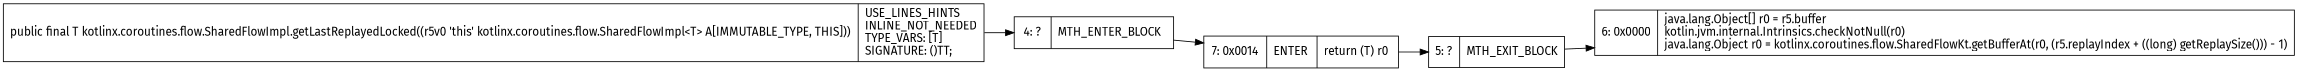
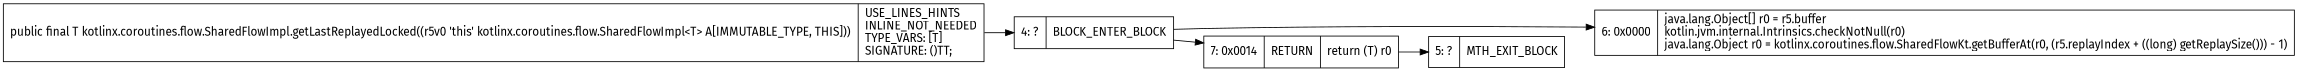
node "4: ?": text "MTH_ENTER_BLOCK" -> "BLOCK_ENTER_BLOCK"
edge "5: ?" -> "6: 0x0000": now "4: ?" -> "6: 0x0000"
node "7: 0x0014": text "ENTER" -> "RETURN"
